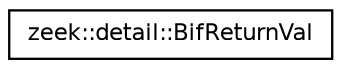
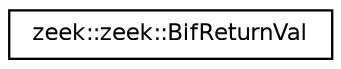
node "zeek::detail::BifReturnVal": label "zeek::detail::BifReturnVal" -> "zeek::zeek::BifReturnVal"
